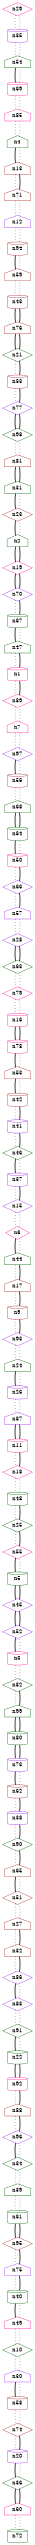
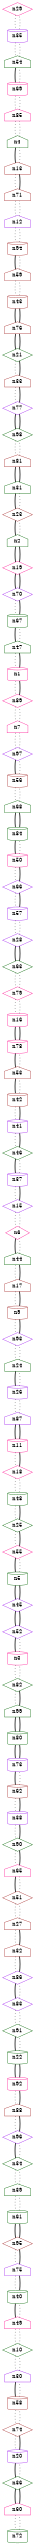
node "n33": shape cylinder -> house
node "n57": shape house -> cylinder
node "n65": color brown -> deeppink
